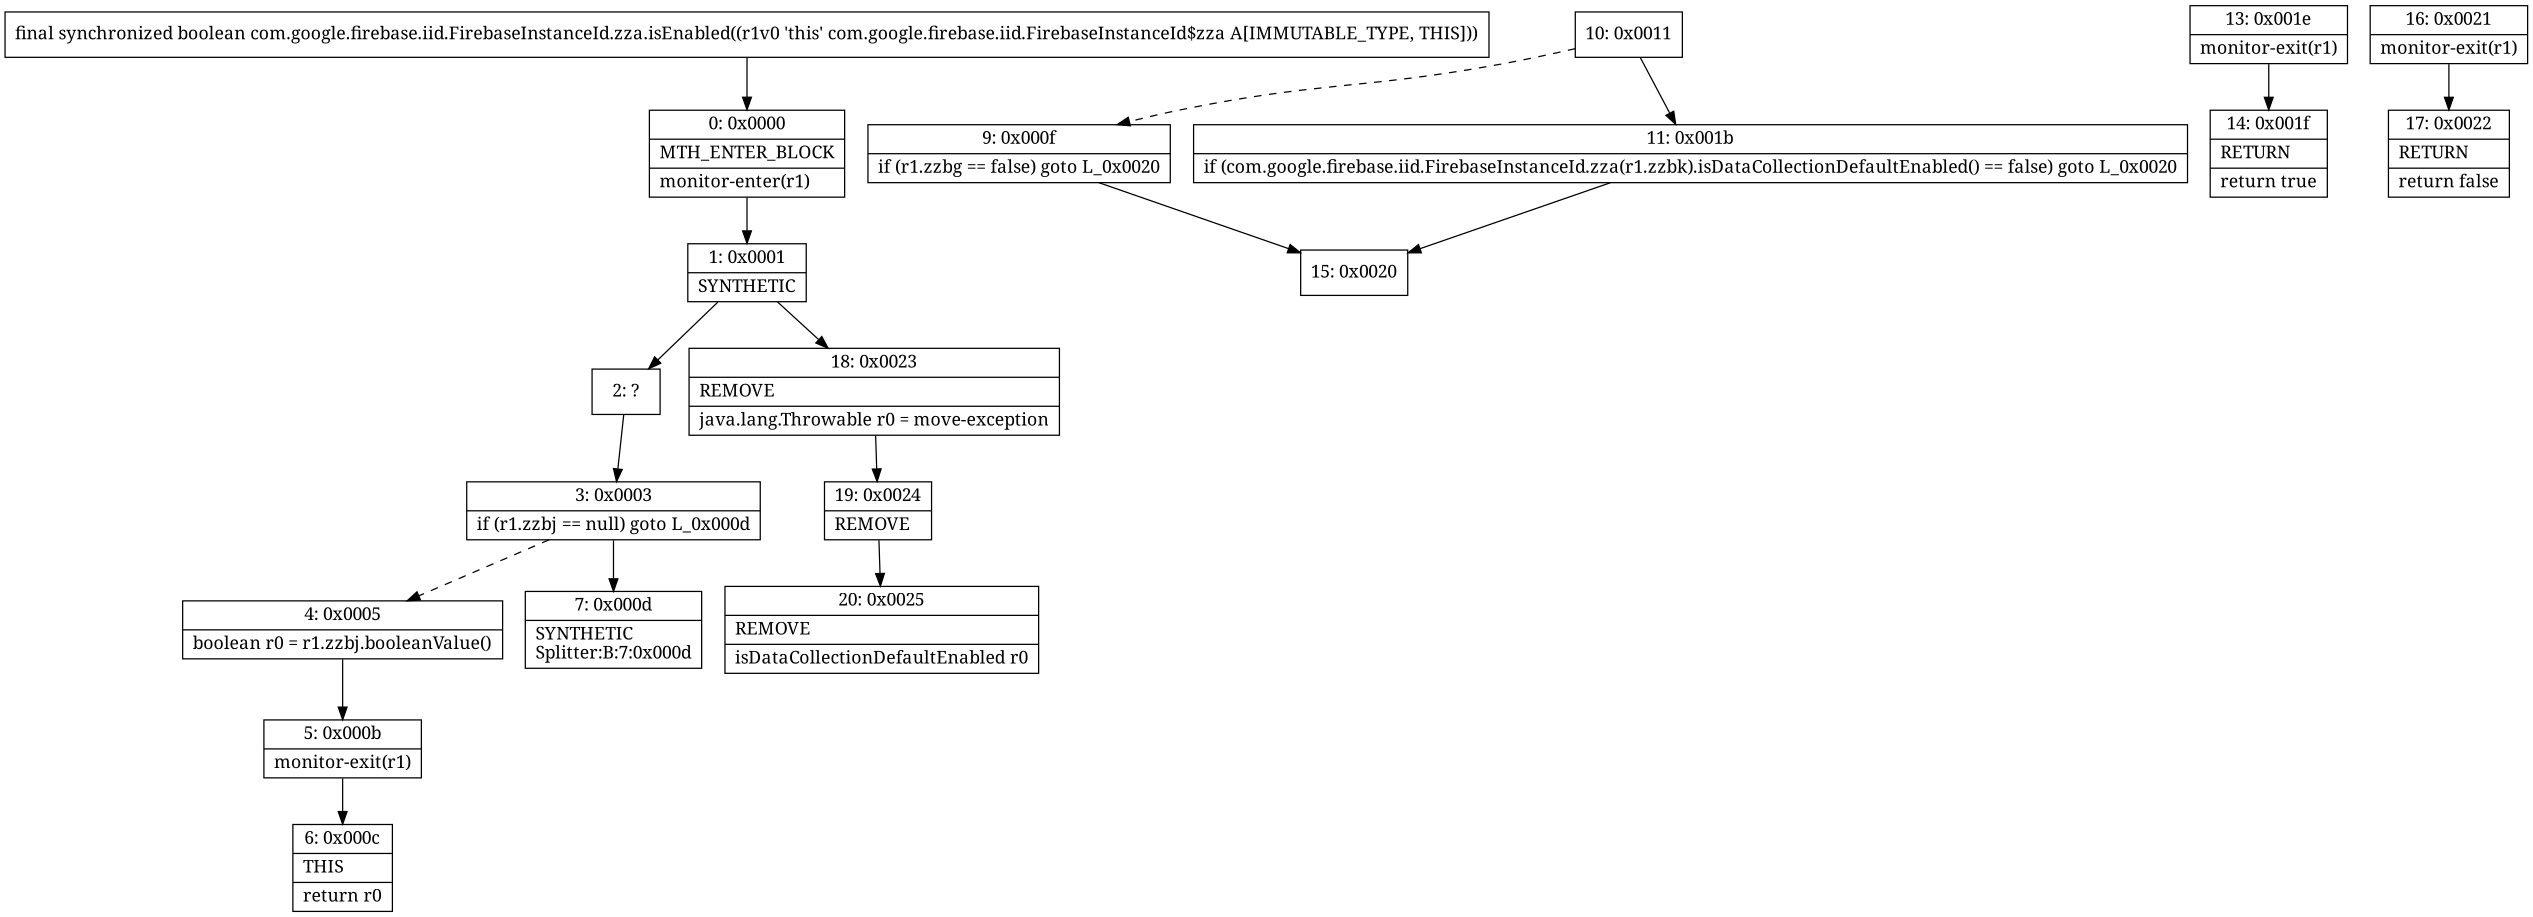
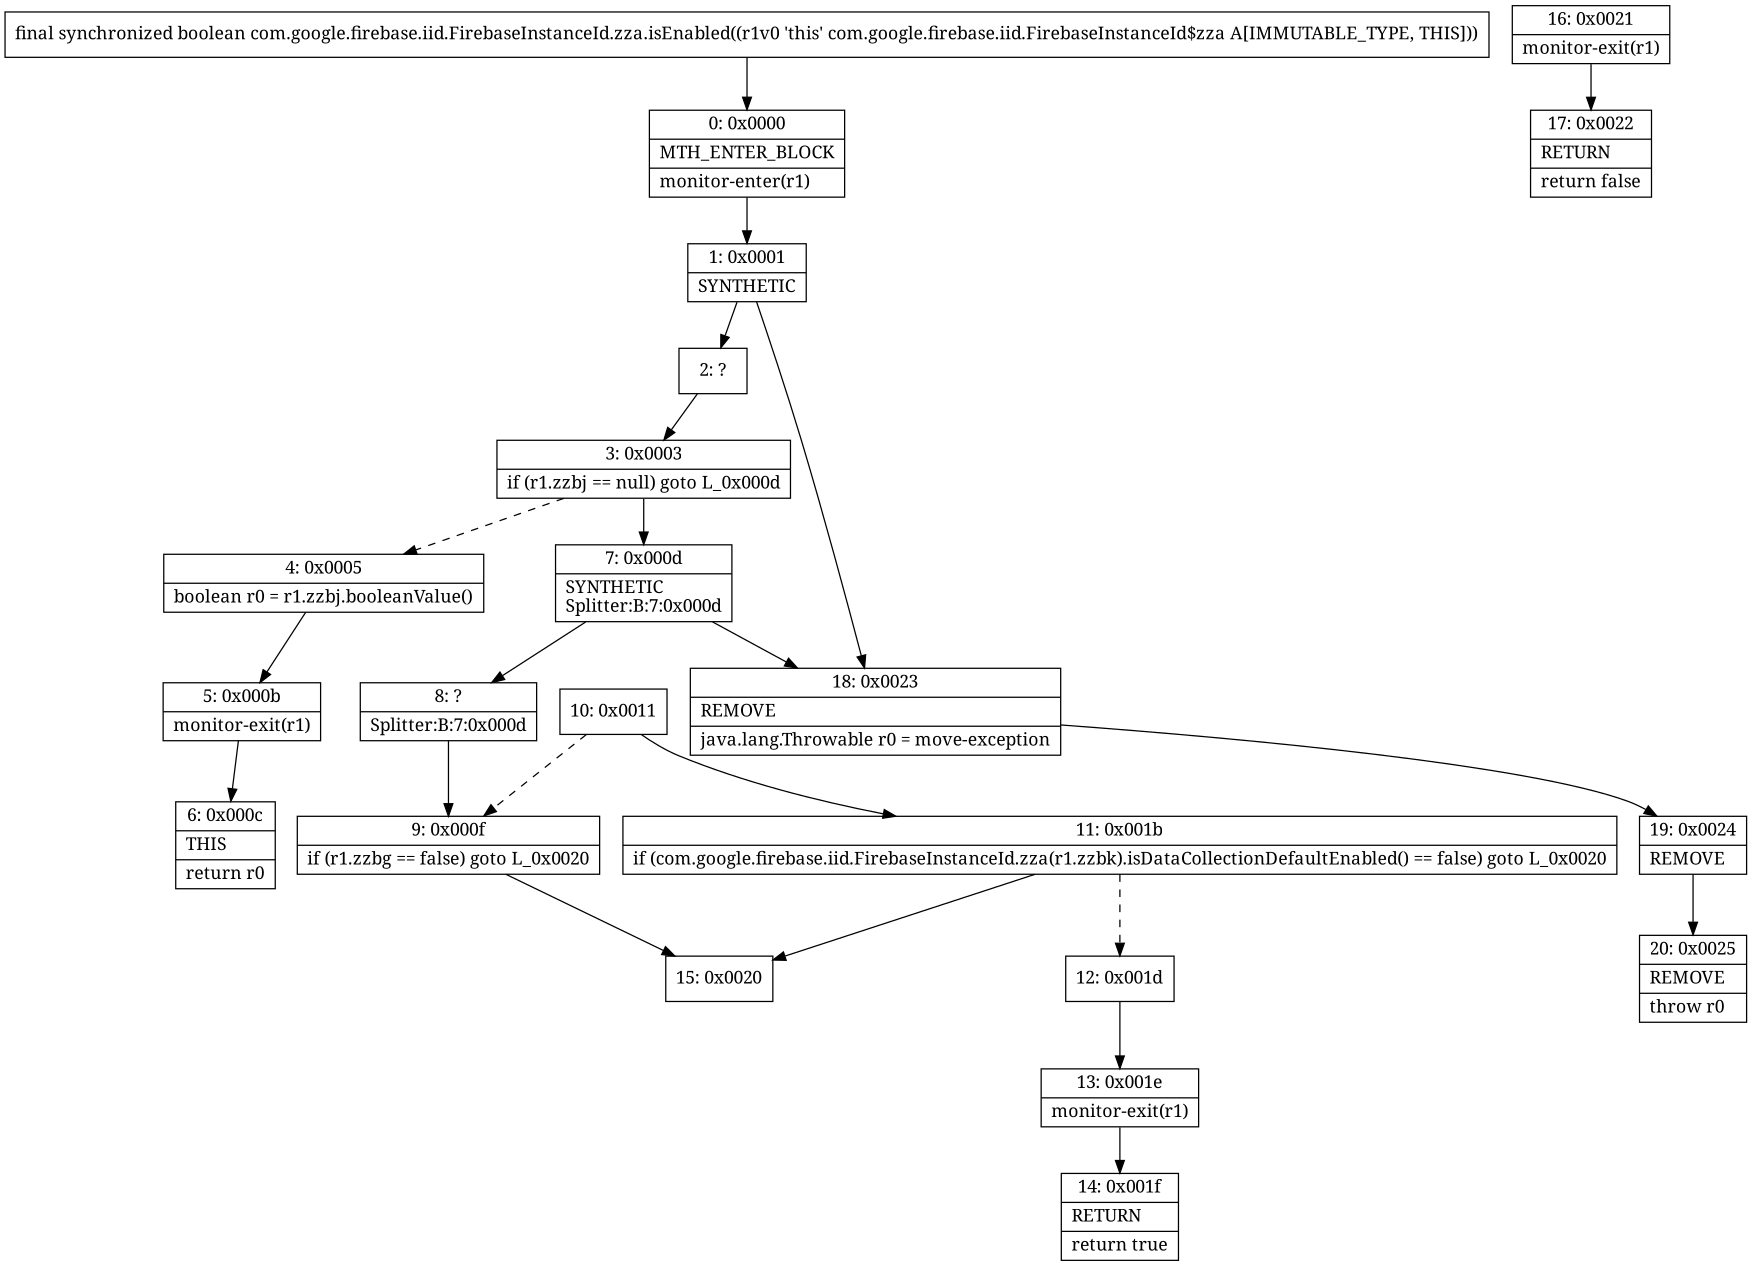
edge "7: 0x000d" -> "18: 0x0023": added
node "20: 0x0025": text "isDataCollectionDefaultEnabled r0" -> "throw r0"
node "8: ?": added
node "12: 0x001d": added
